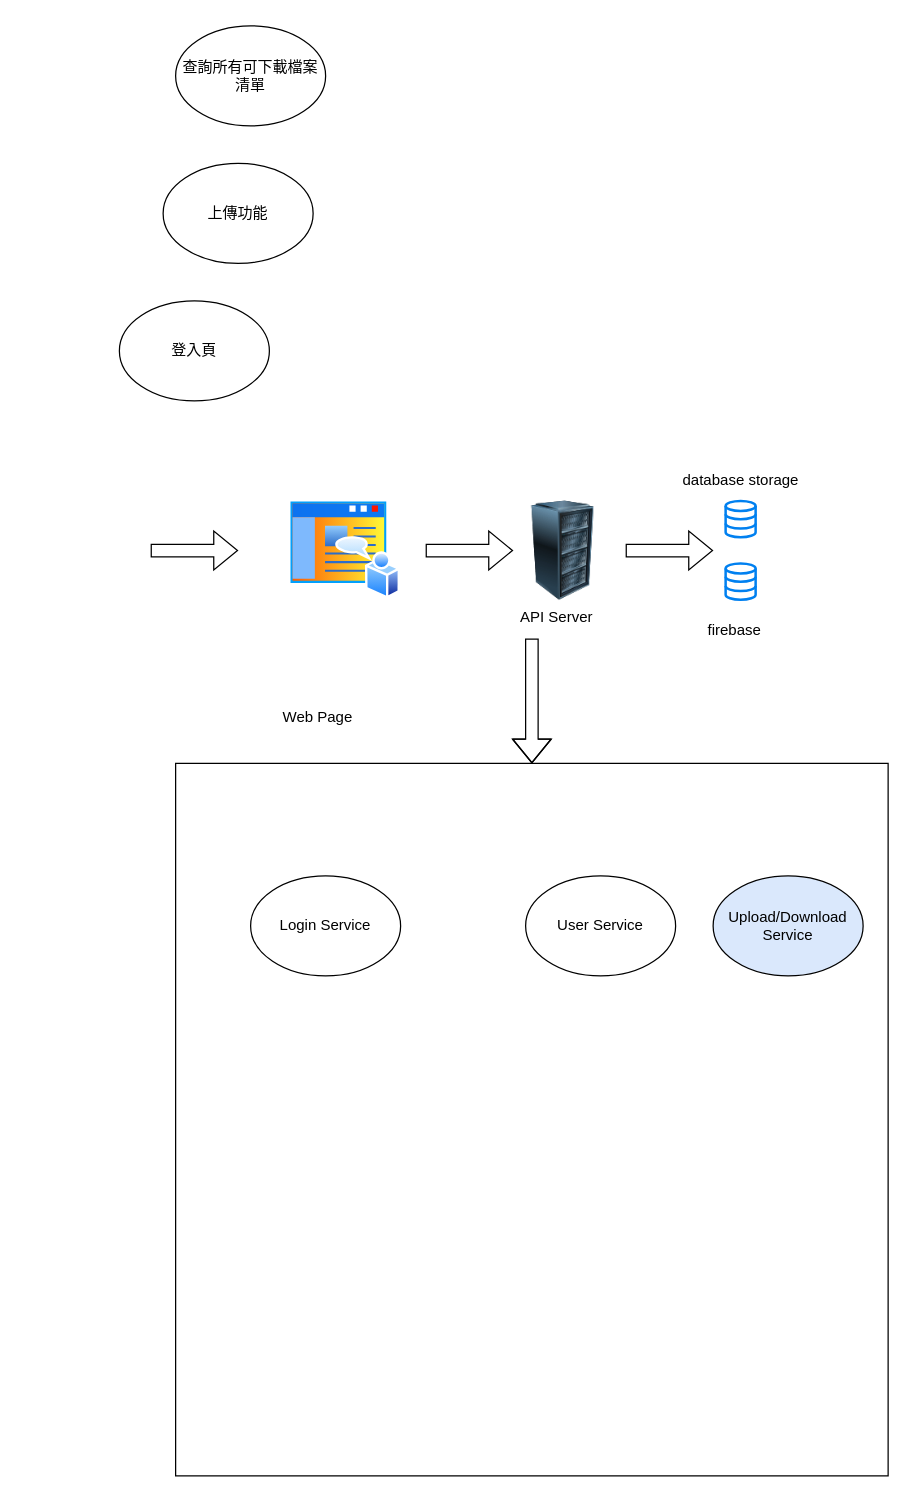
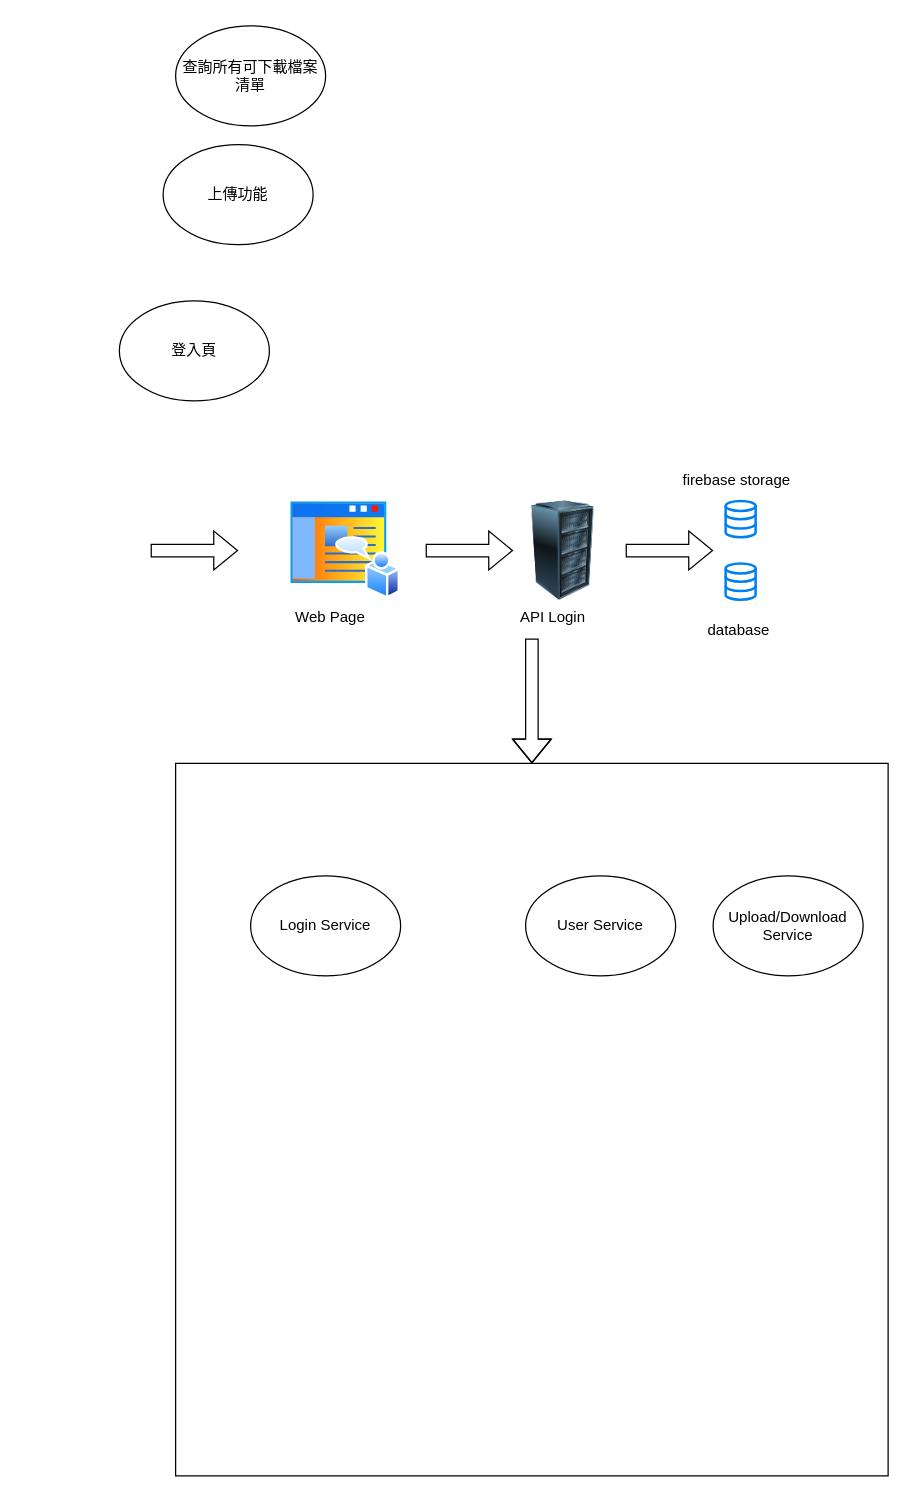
node "上傳功能": moved (238, 213) -> (238, 194)
node "database storage": label "database storage" -> "firebase storage"
node "API Server": label "API Server" -> "API Login"
node "firebase": label "firebase" -> "database"
node "Web Page": moved (353, 718) -> (366, 618)
node "Upload/Download Service": fillcolor #dae8fc -> #ffffff
